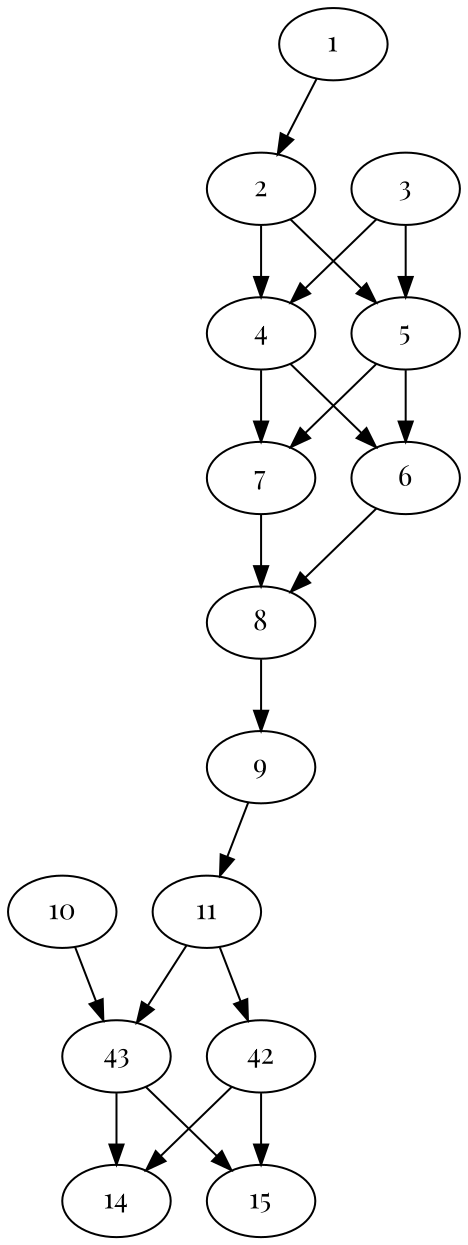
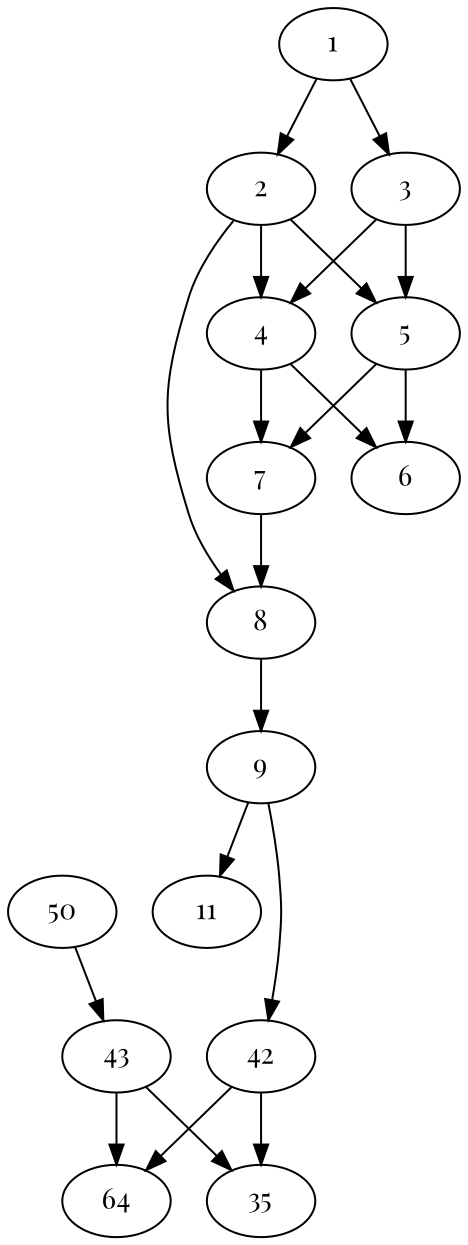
edge "1" -> "3": added
edge "6" -> "8": now "2" -> "8"
node "10": label "10" -> "50"
edge "11" -> "42": now "9" -> "42"
edge "11" -> "43": removed
node "14": label "14" -> "64"
node "15": label "15" -> "35"
